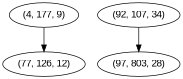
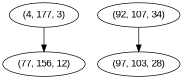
node "(4, 177, 9)": label "(4, 177, 9)" -> "(4, 177, 3)"
node "(77, 126, 12)": label "(77, 126, 12)" -> "(77, 156, 12)"
node "(97, 803, 28)": label "(97, 803, 28)" -> "(97, 103, 28)"
